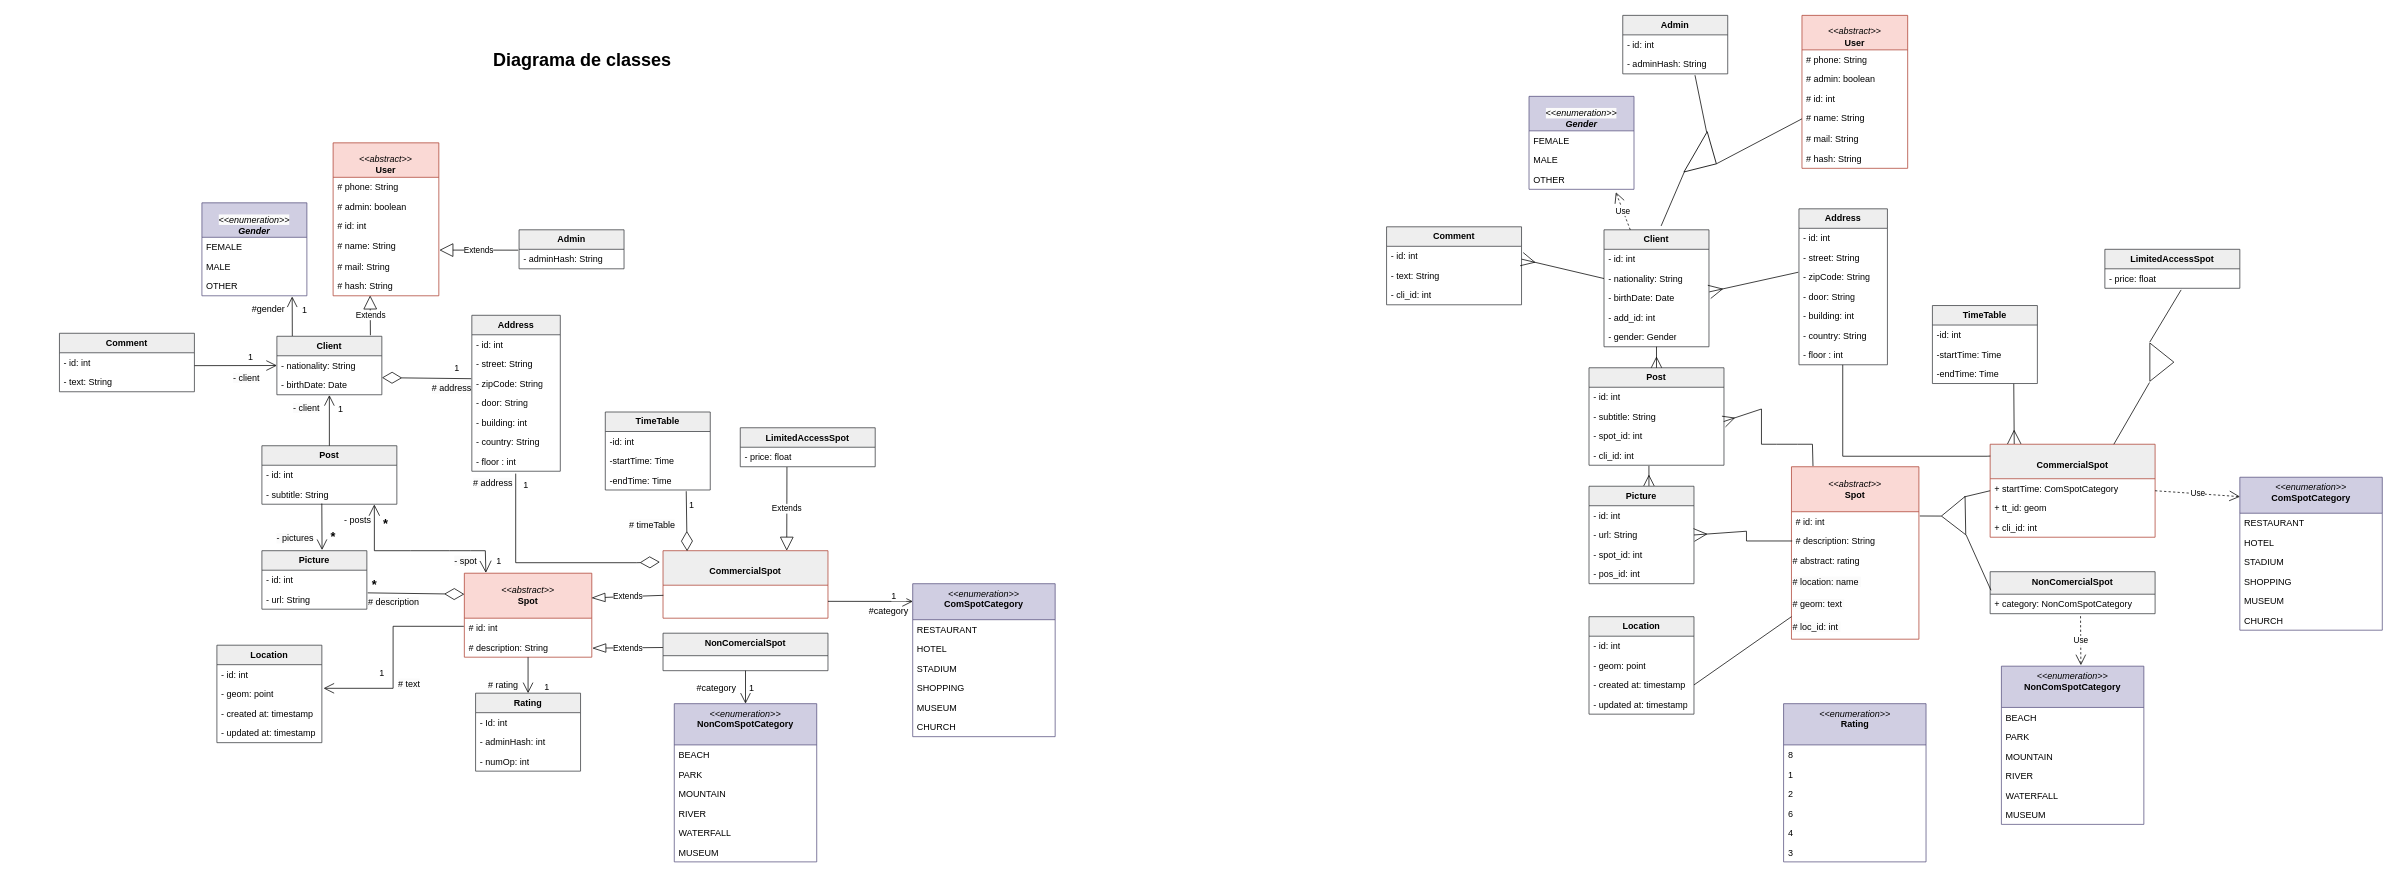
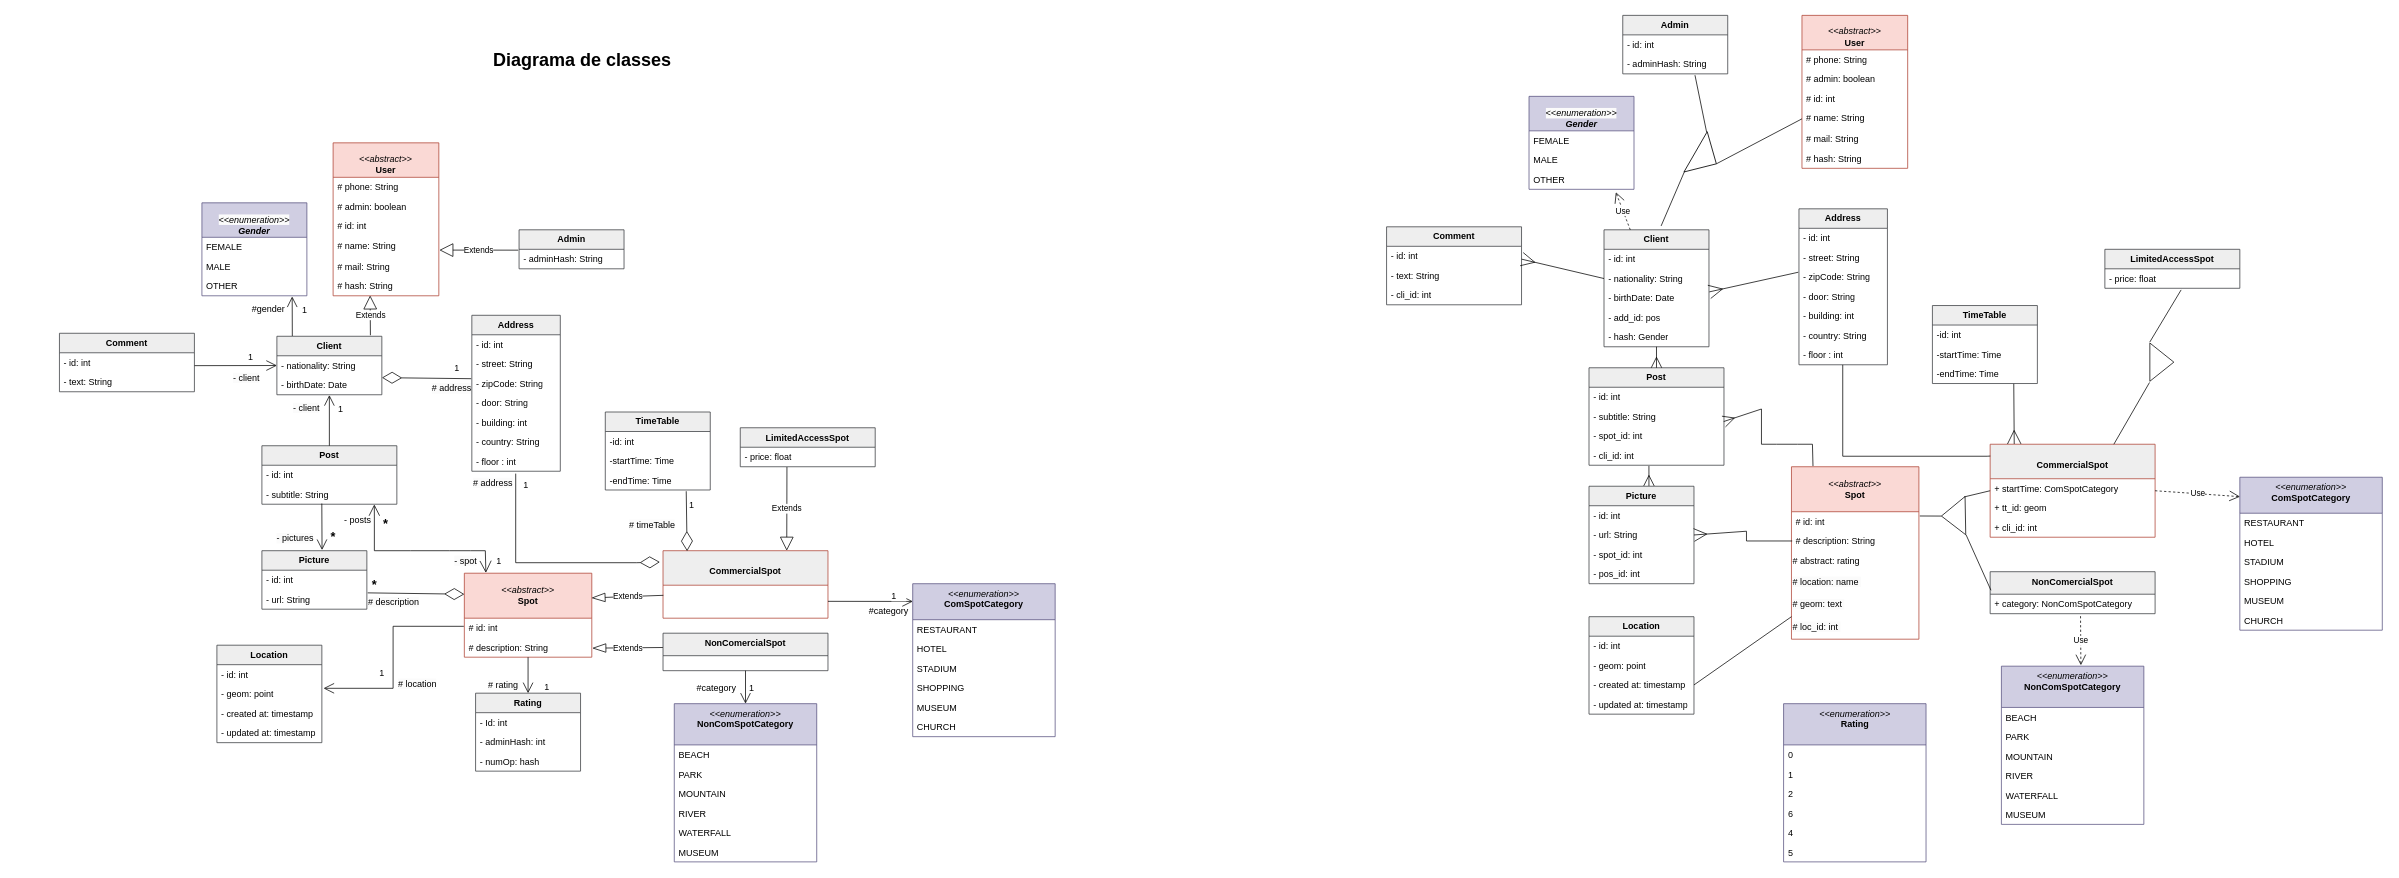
node "- add_id: int": label "- add_id: int" -> "- add_id: pos"
node "- gender: Gender": label "- gender: Gender" -> "- hash: Gender"
node "# text": label "# text" -> "# location"
node "8": label "8" -> "0"
node "- numOp: int": label "- numOp: int" -> "- numOp: hash"
node "3": label "3" -> "5"
